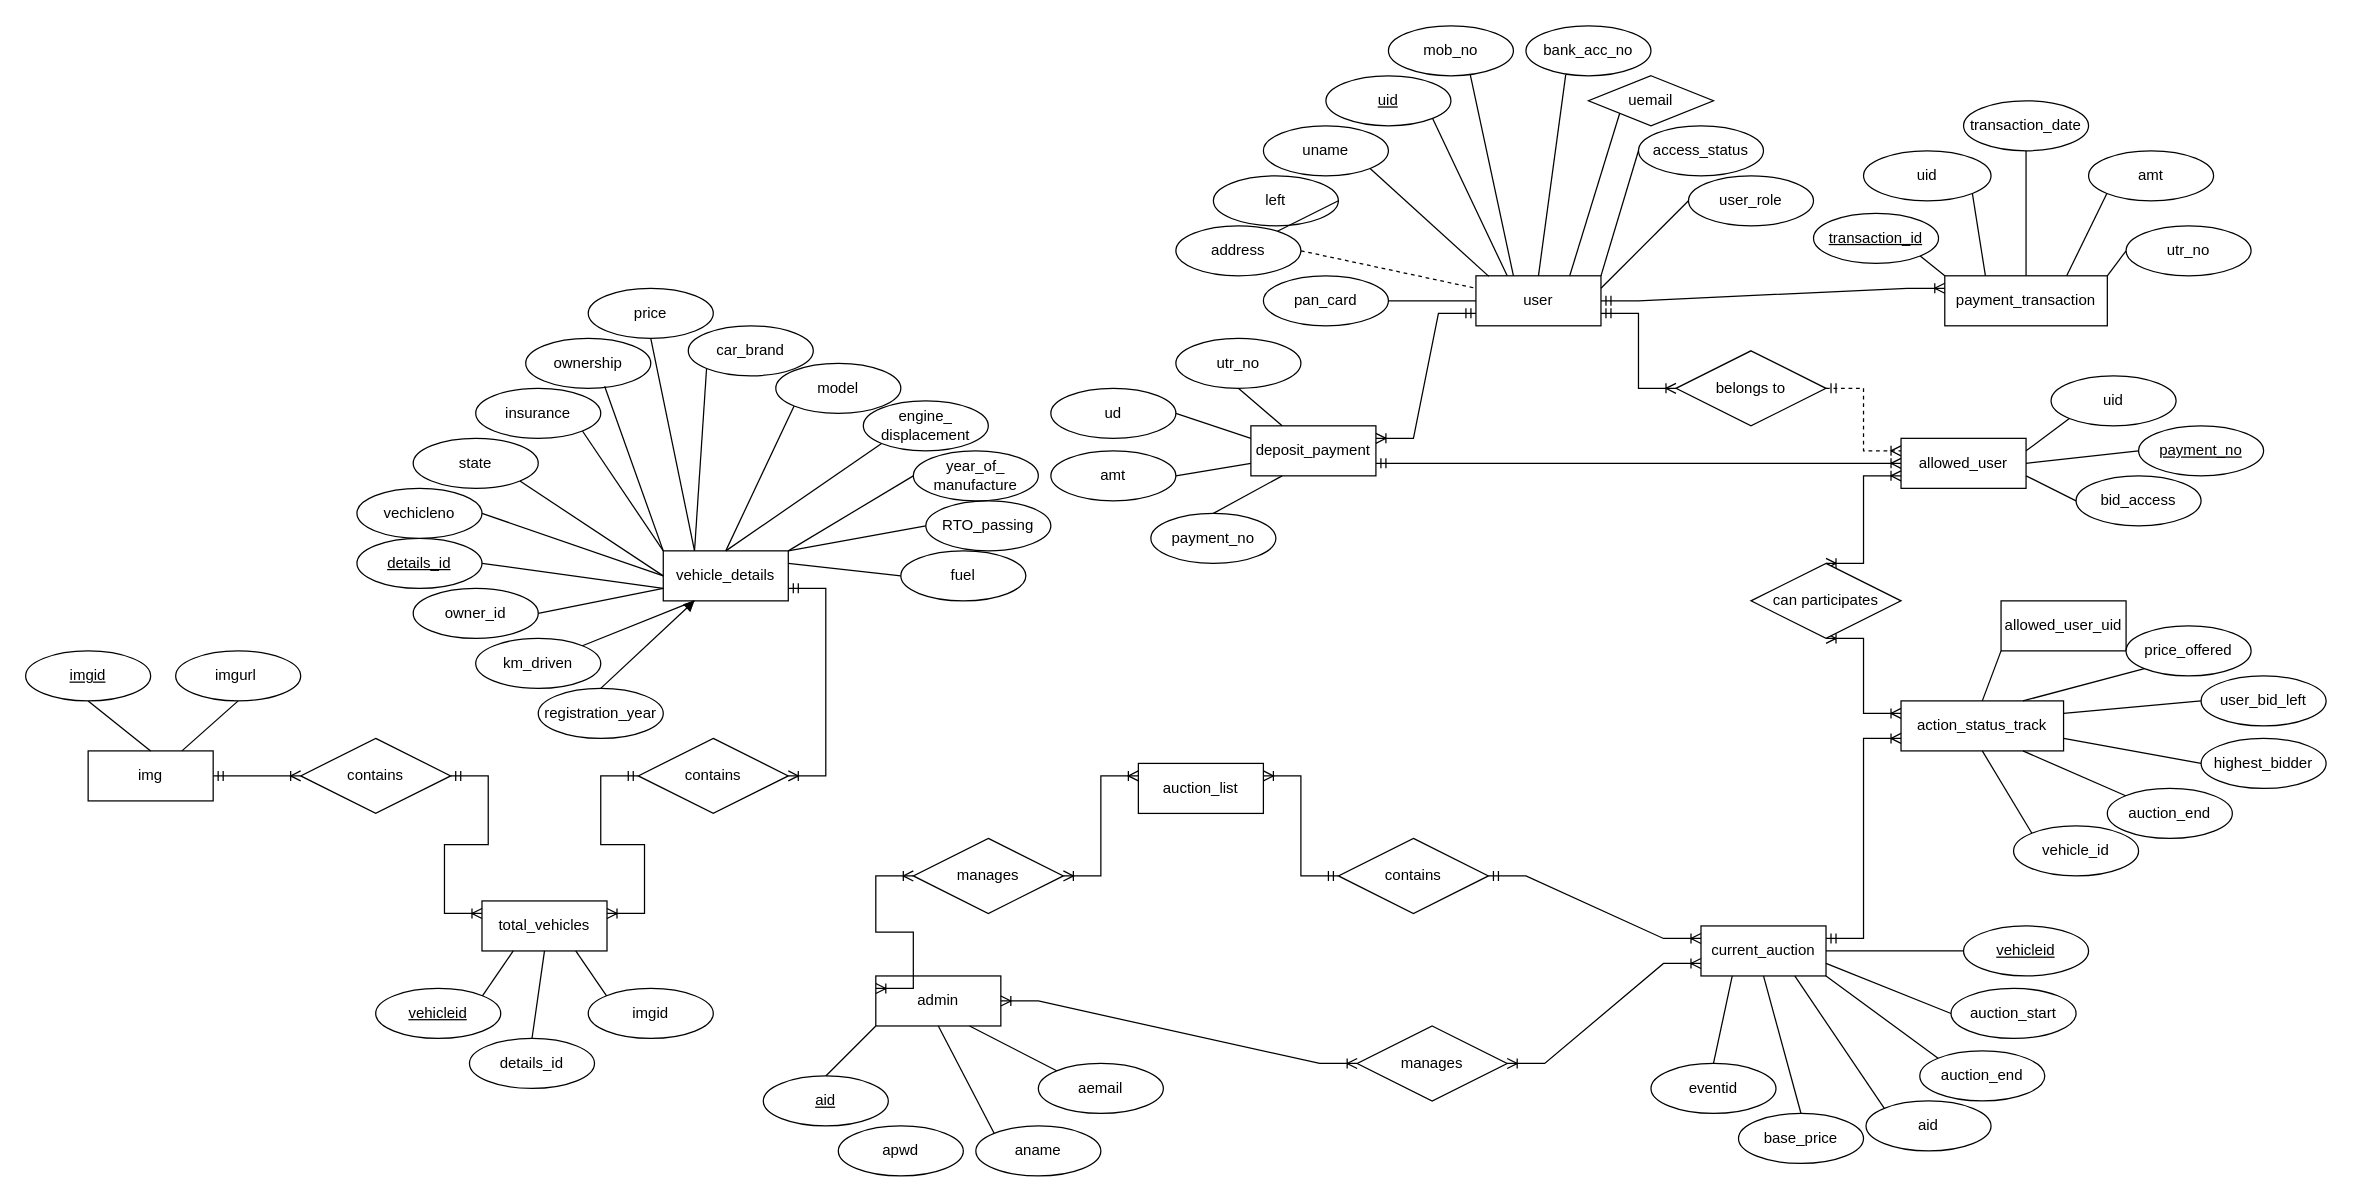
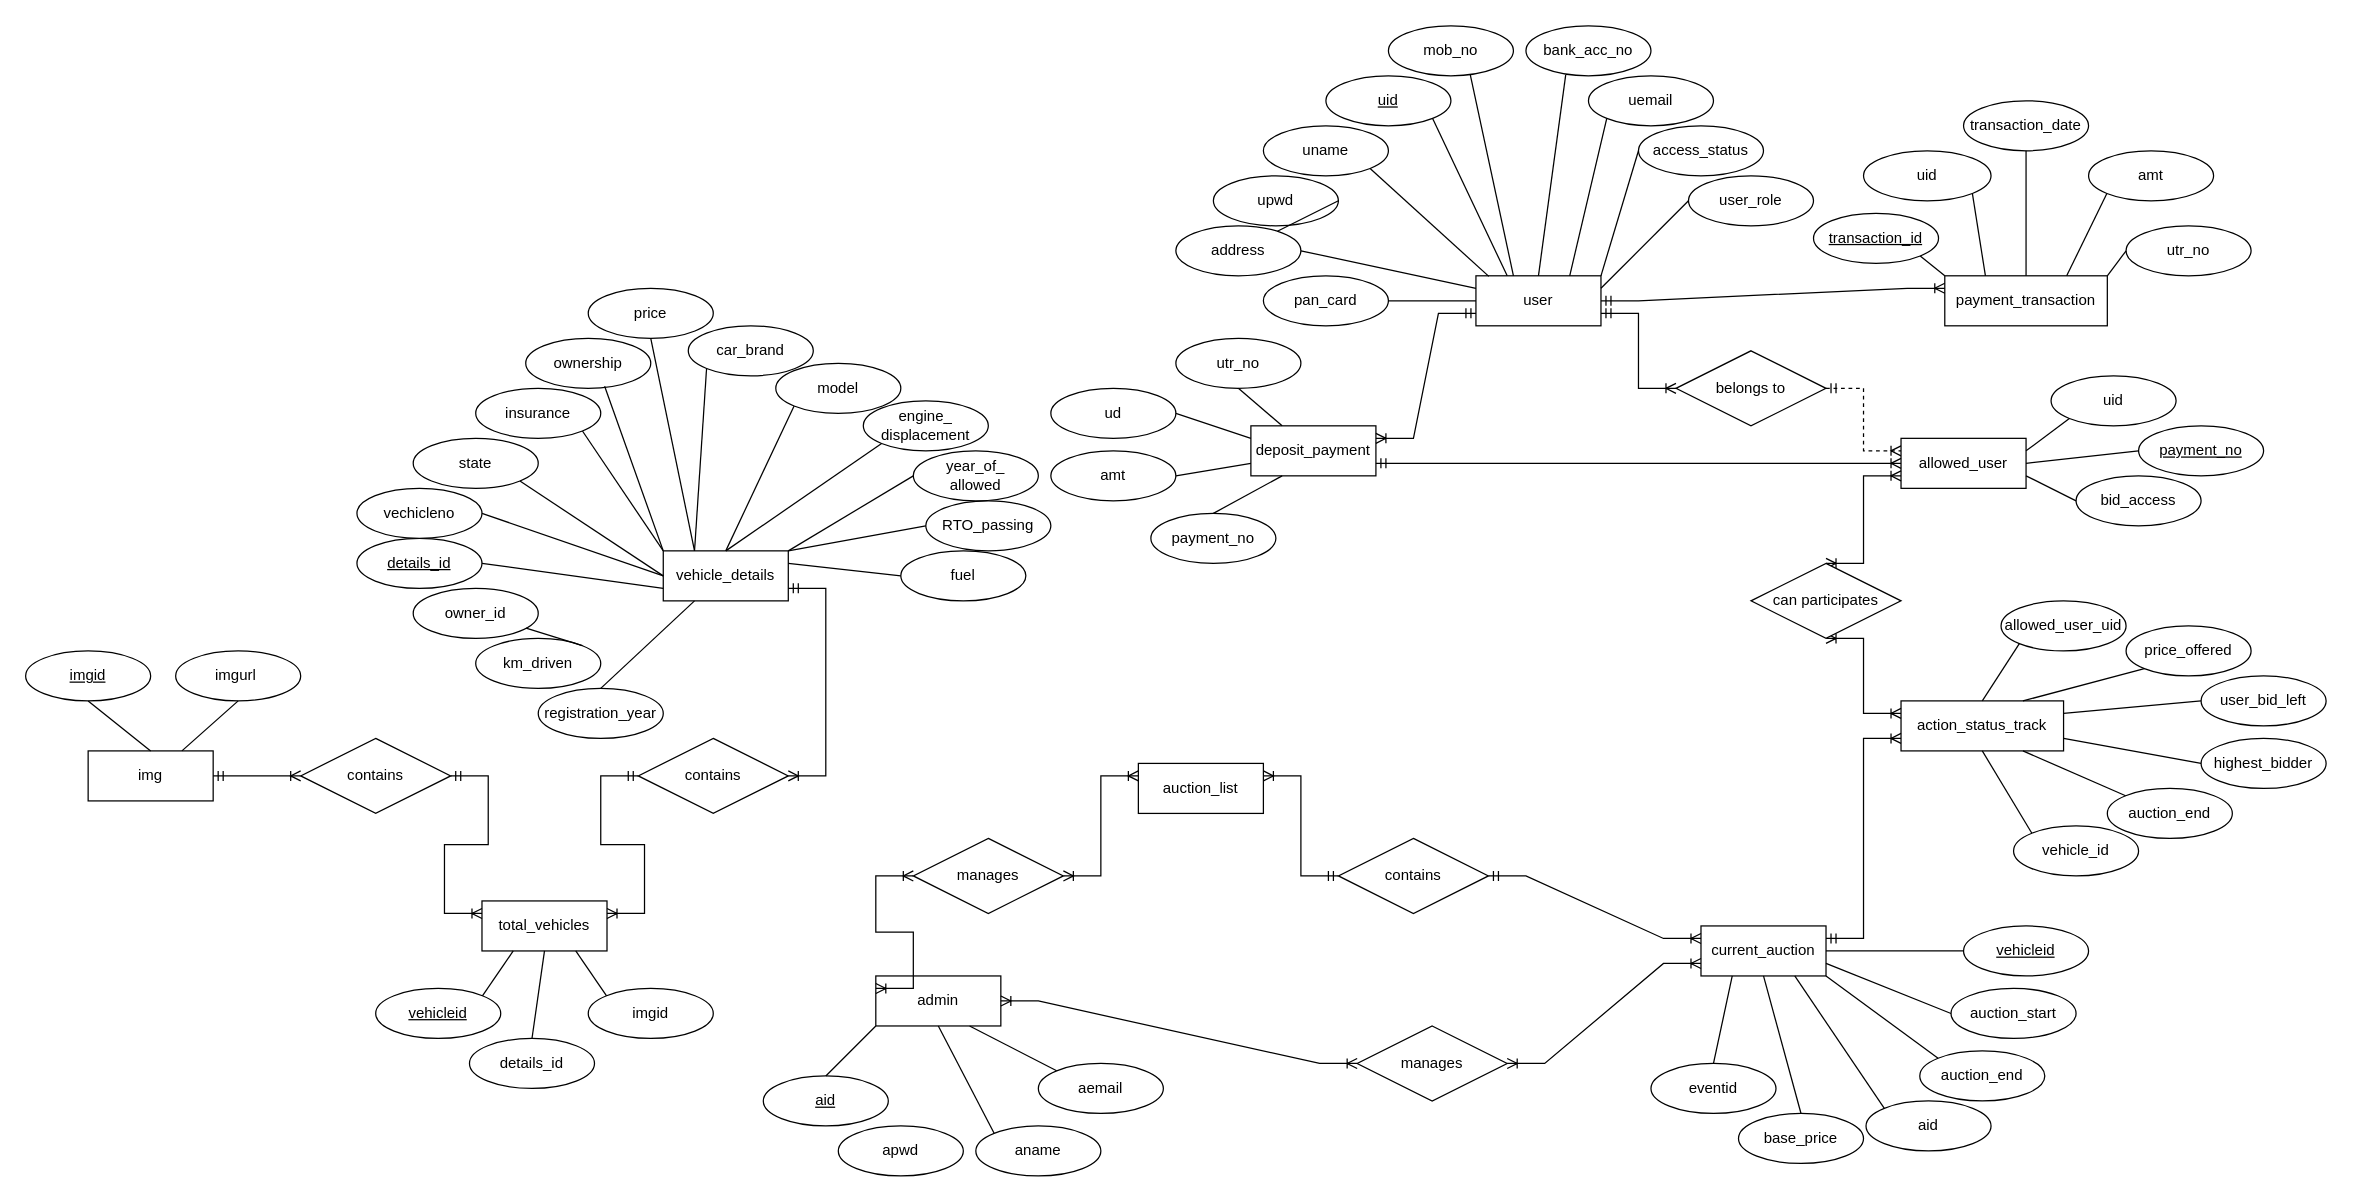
node "uemail": shape diamond -> ellipse
node "left": label "left" -> "upwd"
edge "address" -- "user": style dashed -> solid
node "year_of_ manufacture": label "year_of_ manufacture" -> "year_of_ allowed"
edge "vehicle_details" -- "owner_id": removed
edge "registration_year" -> "vehicle_details": arrowhead block -> none
edge "vehicle_details" -- "km_driven": now "owner_id" -- "km_driven"
node "allowed_user_uid": shape rectangle -> ellipse
